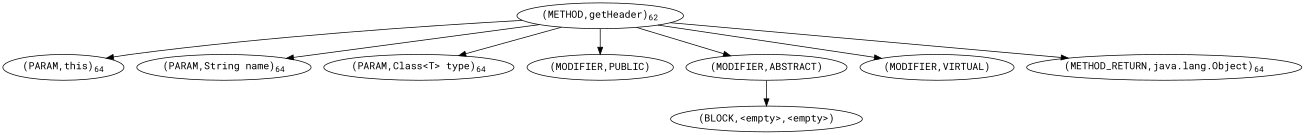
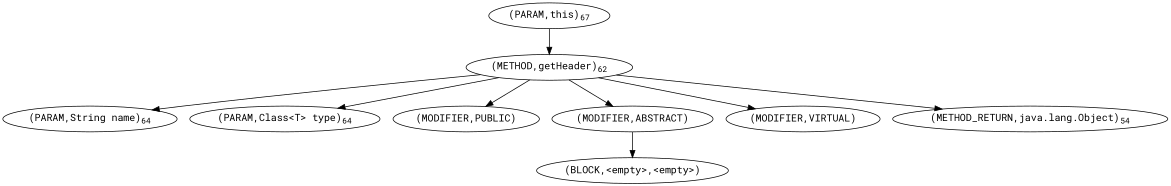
edge "(METHOD,getHeader)" -> "(PARAM,this)": reversed
node "(PARAM,this)": text "64" -> "67"
node "(METHOD_RETURN,java.lang.Object)": text "64" -> "54"
